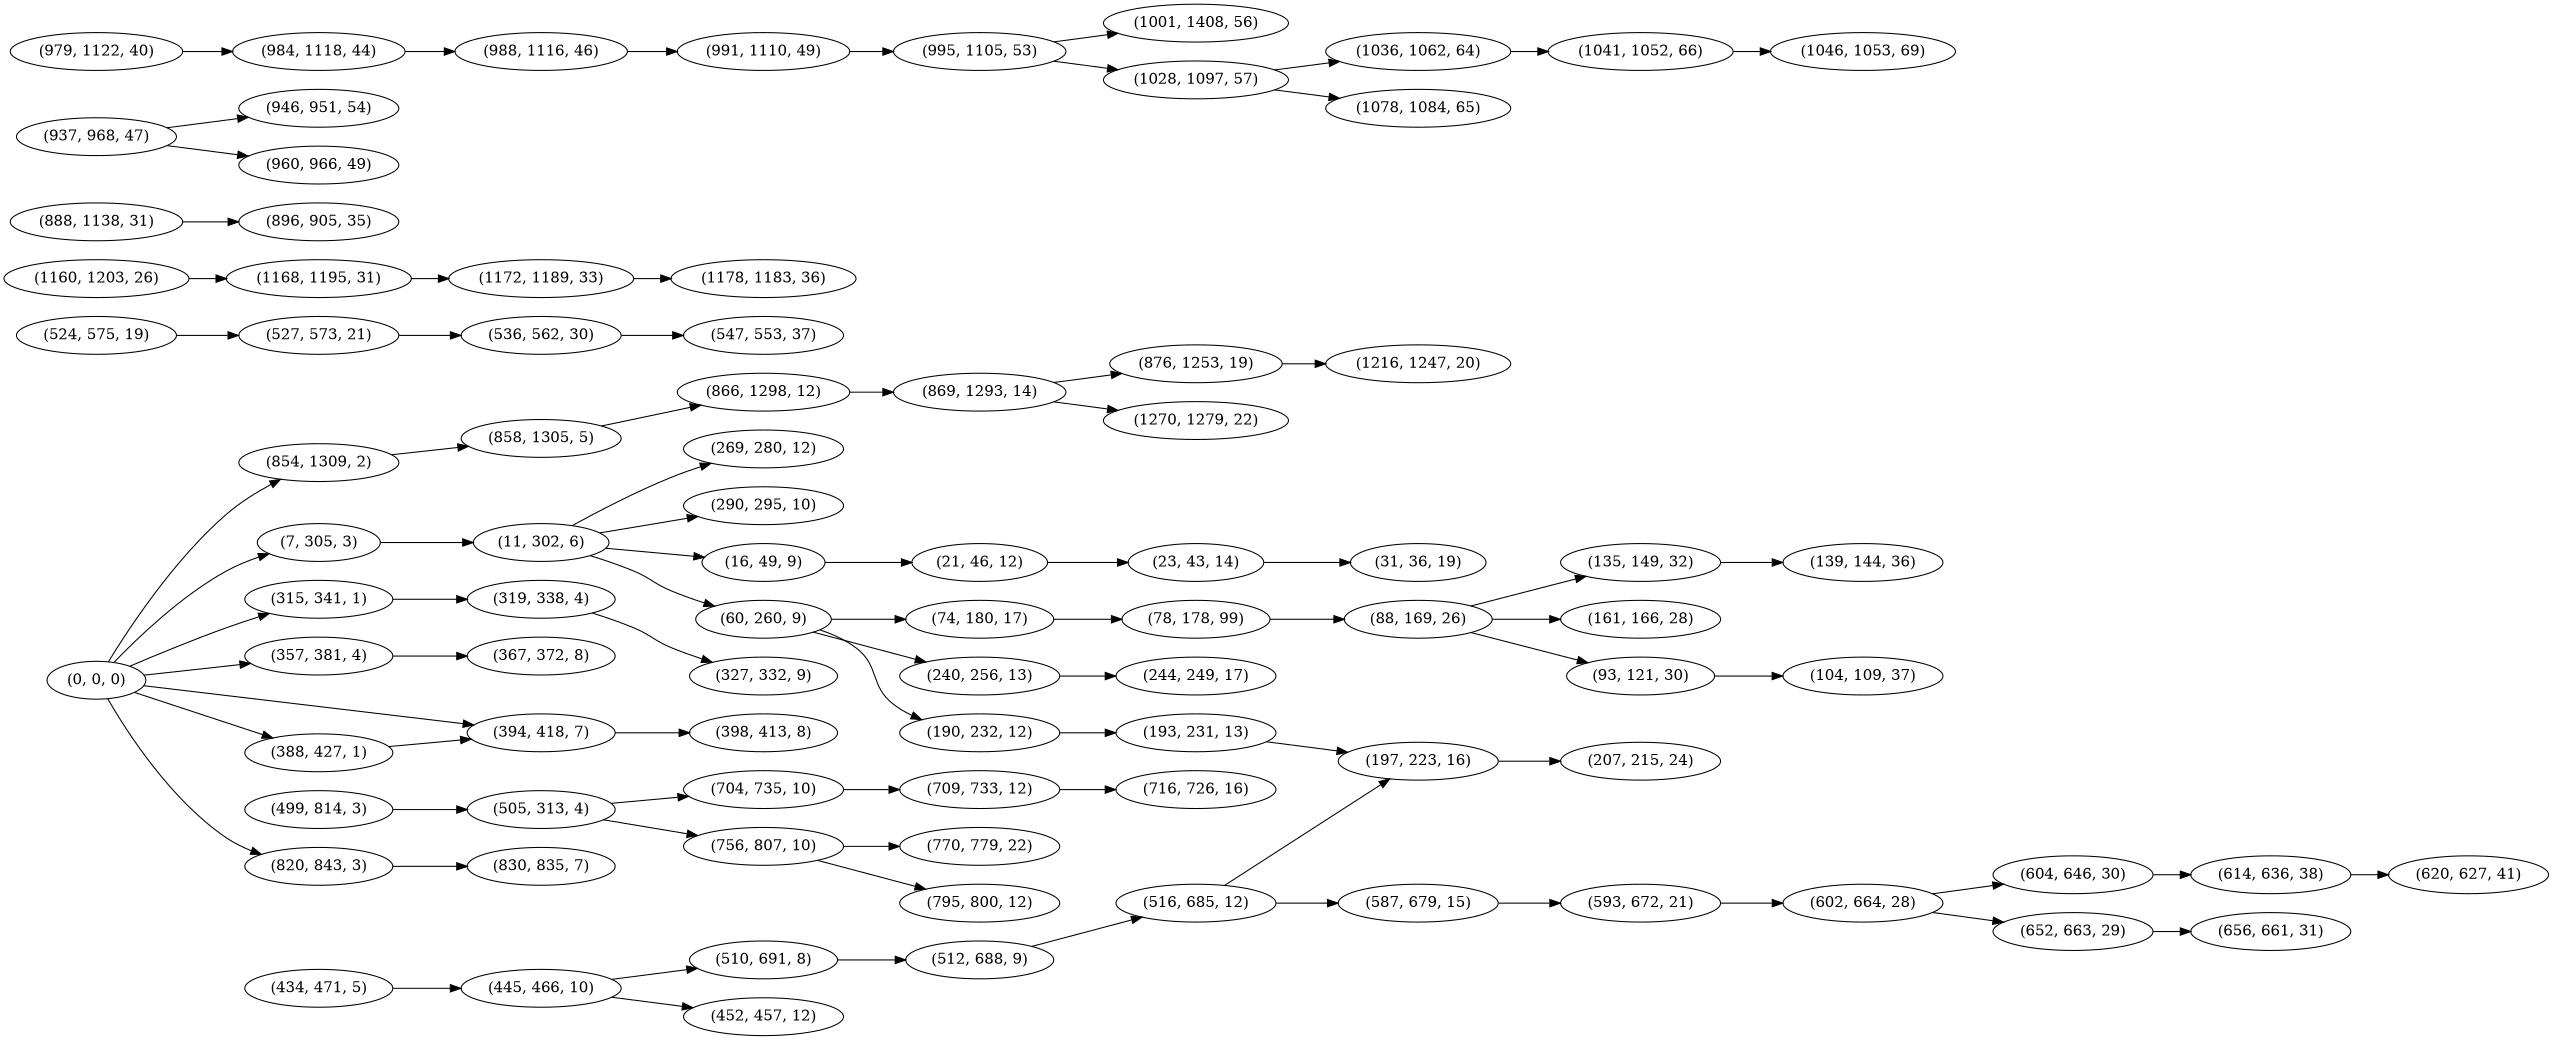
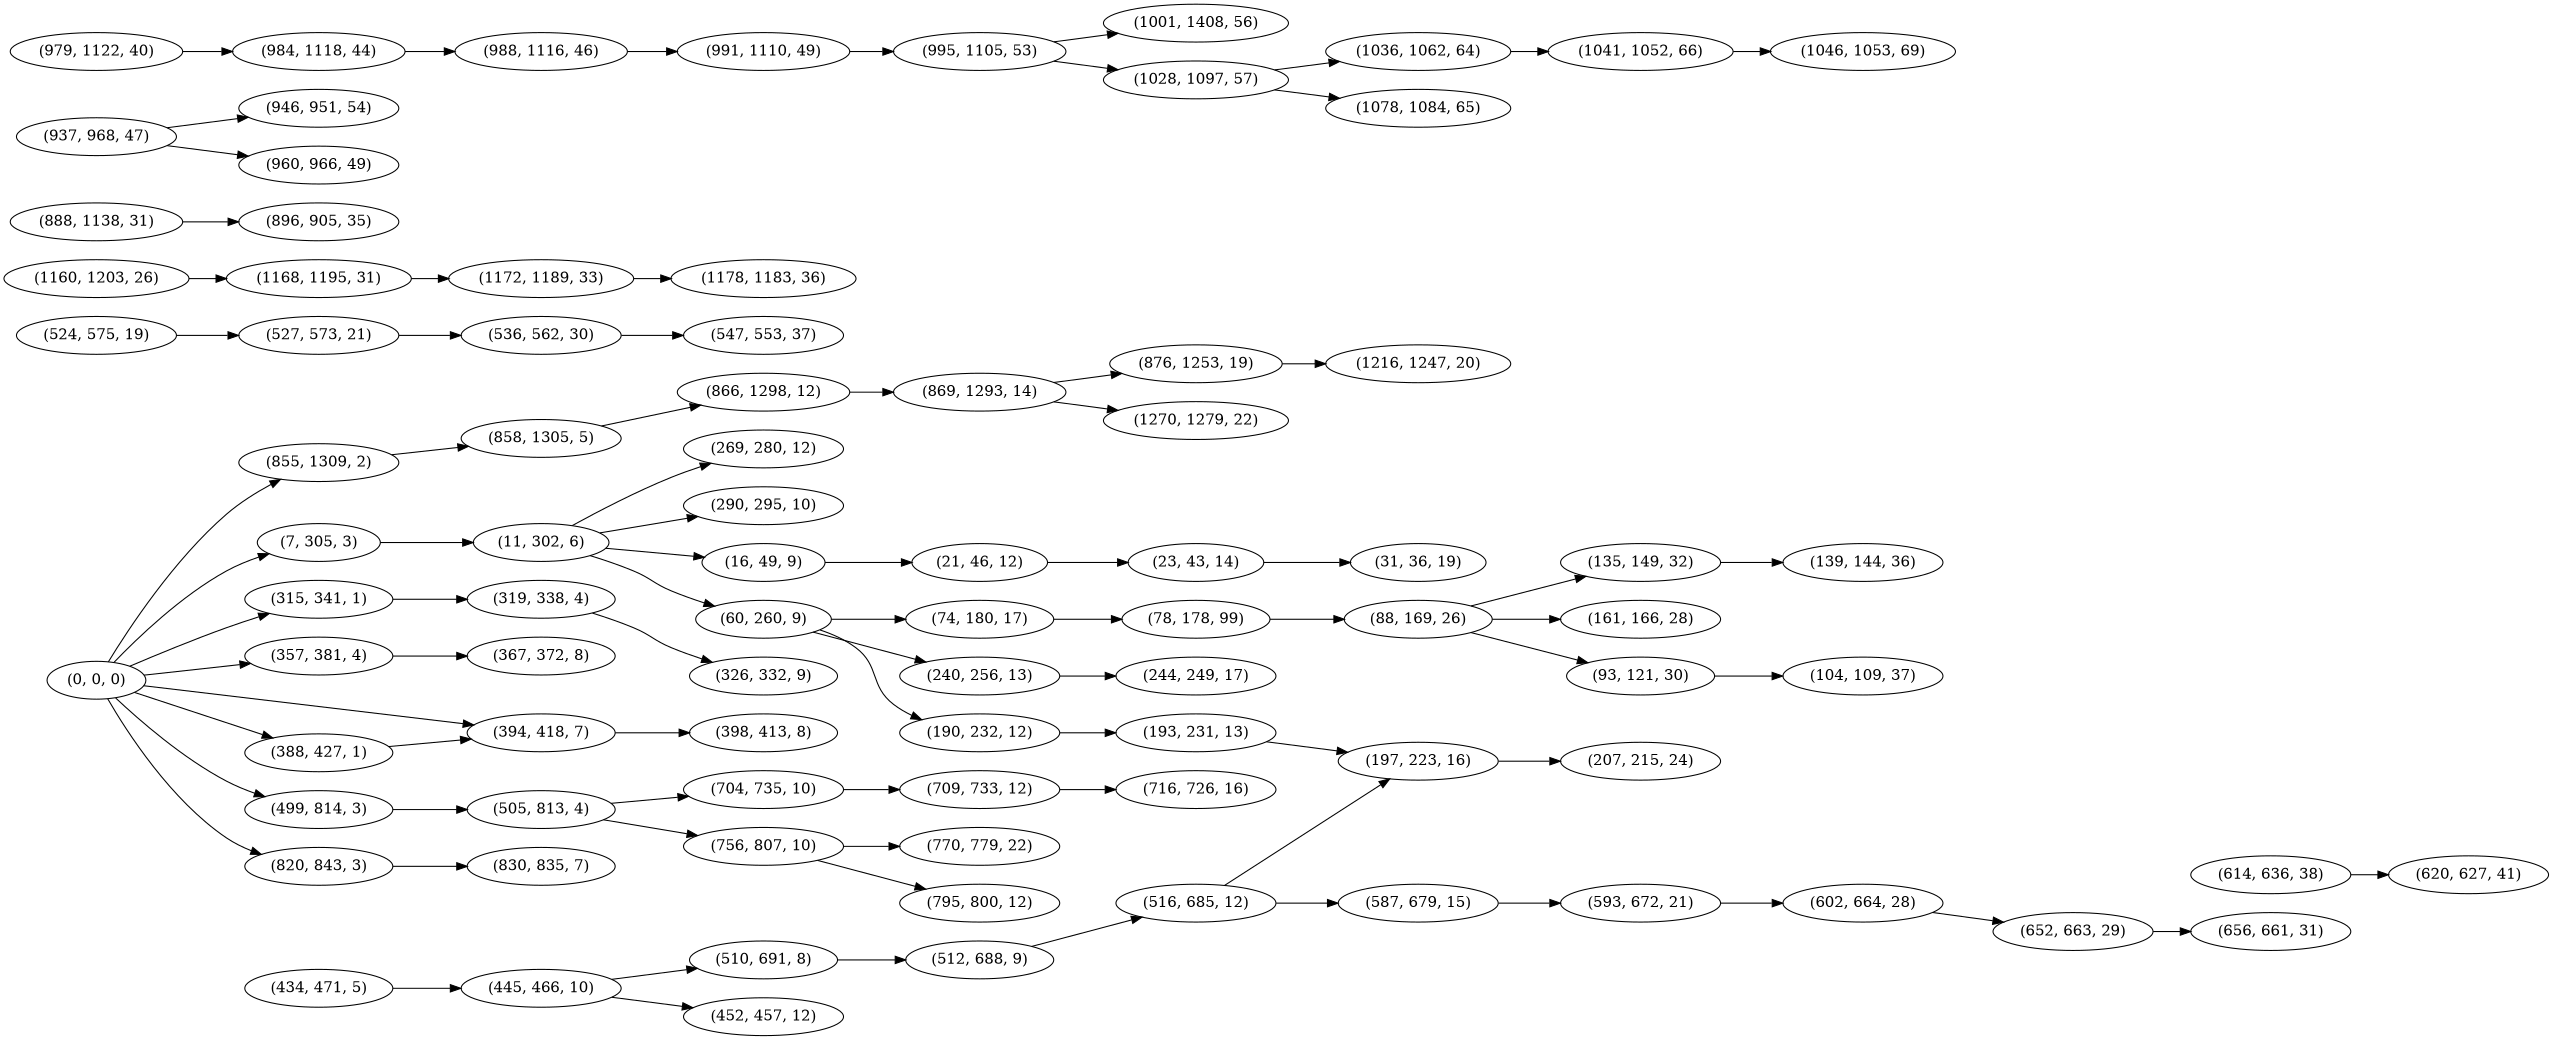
node "(854, 1309, 2)": label "(854, 1309, 2)" -> "(855, 1309, 2)"
node "(327, 332, 9)": label "(327, 332, 9)" -> "(326, 332, 9)"
edge "(0, 0, 0)" -> "(499, 814, 3)": added
node "(505, 313, 4)": label "(505, 313, 4)" -> "(505, 813, 4)"
node "(604, 646, 30)": removed
